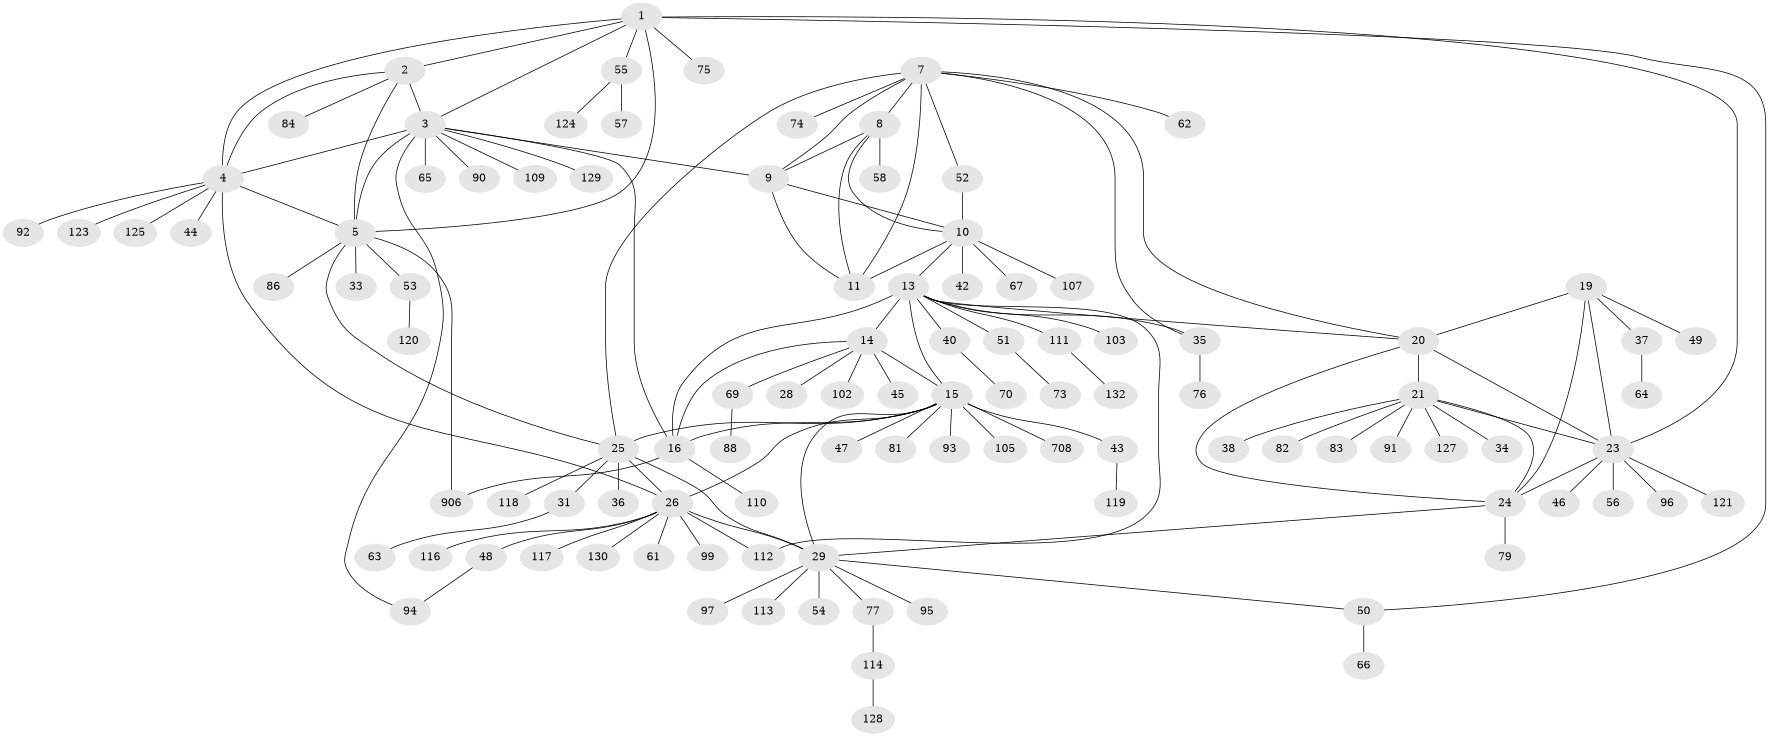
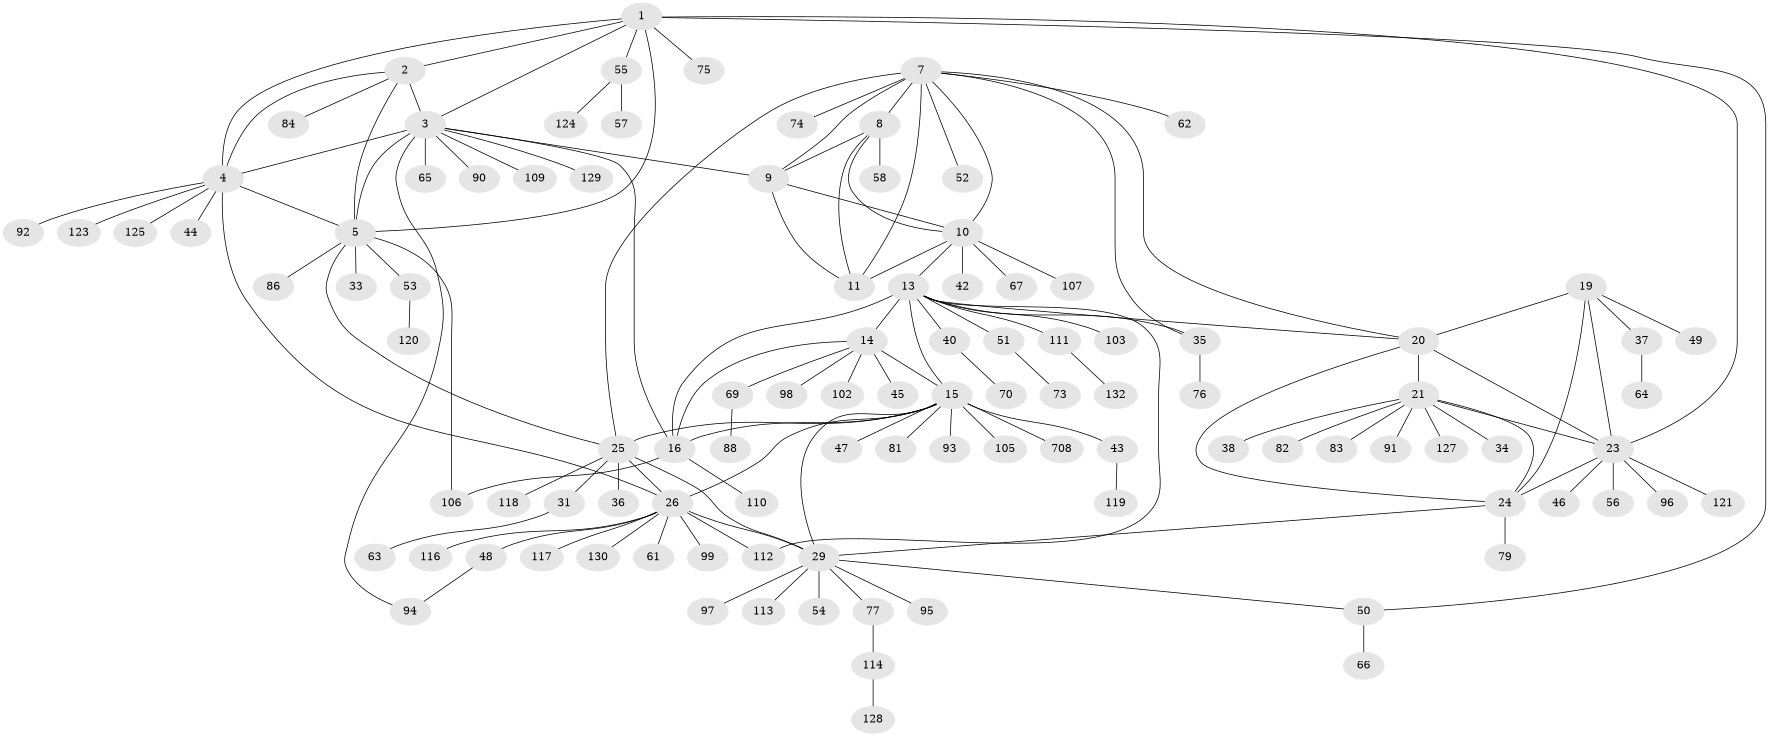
edge "52" -- "10": now "7" -- "10"
node "28": label "28" -> "98"
node "906": label "906" -> "106"
